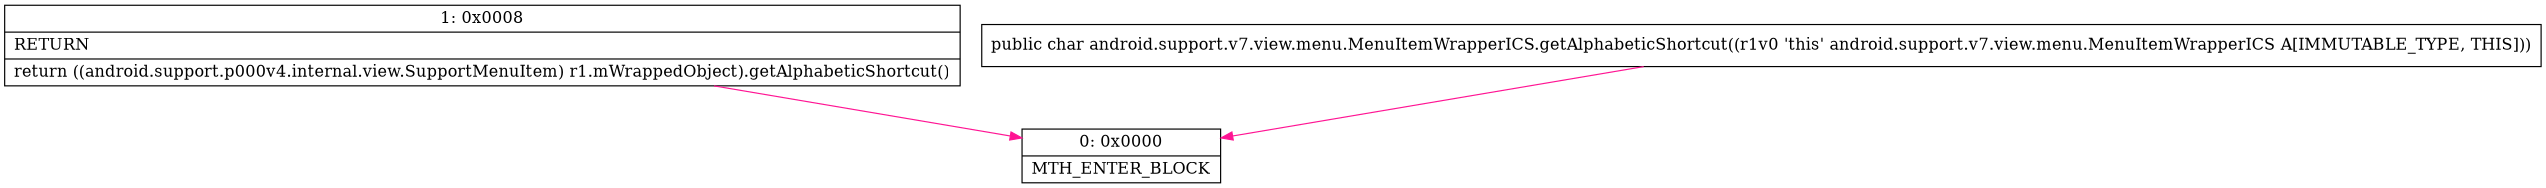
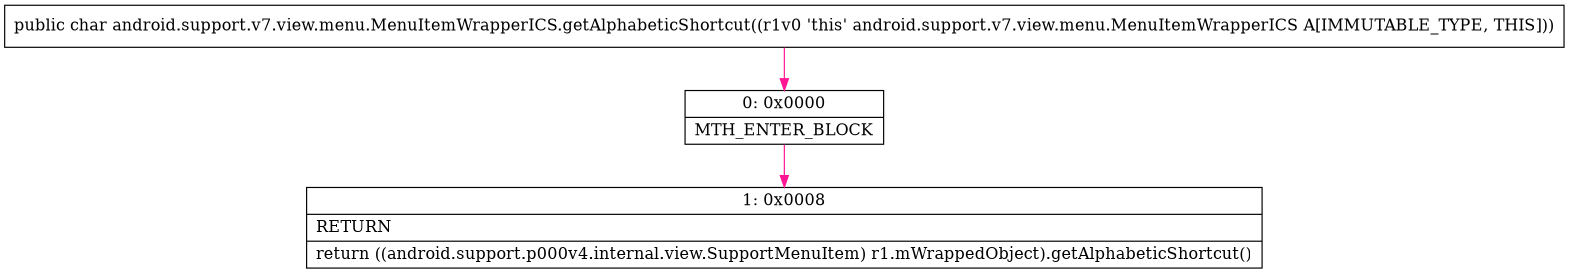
edge "1: 0x0008" -> "0: 0x0000": reversed
